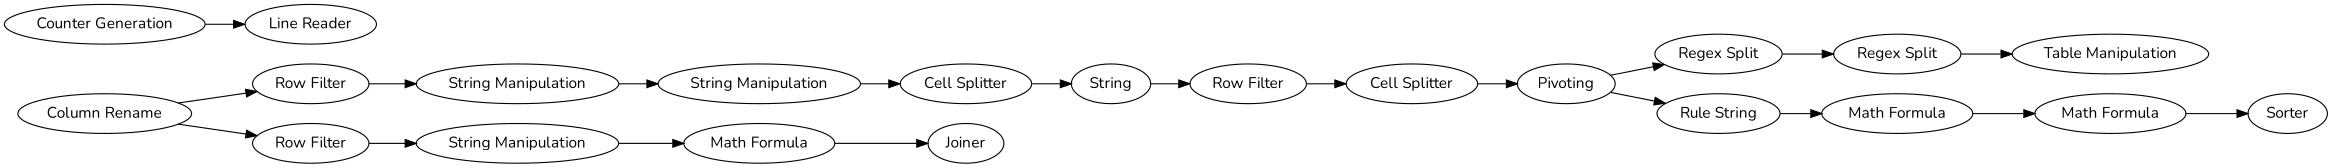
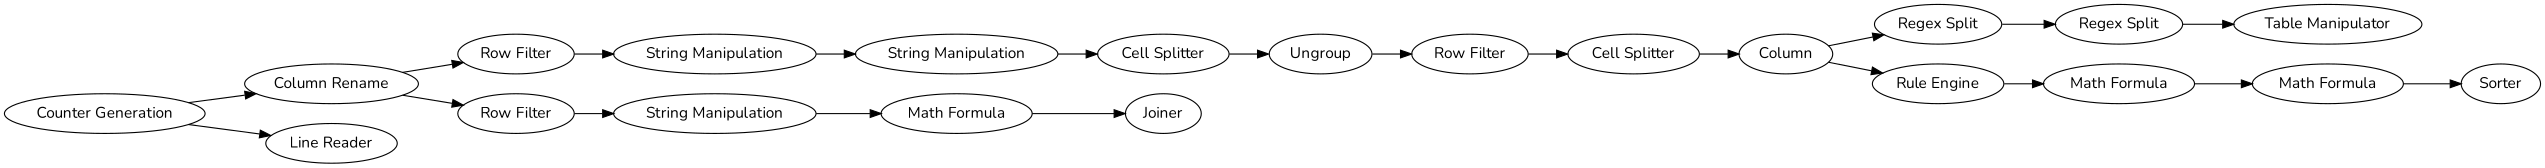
node "Table Manipulation": label "Table Manipulation" -> "Table Manipulator"
node "String": label "String" -> "Ungroup"
node "Pivoting": label "Pivoting" -> "Column"
edge "Counter Generation" -> "Column Rename": added
node "Rule String": label "Rule String" -> "Rule Engine"
